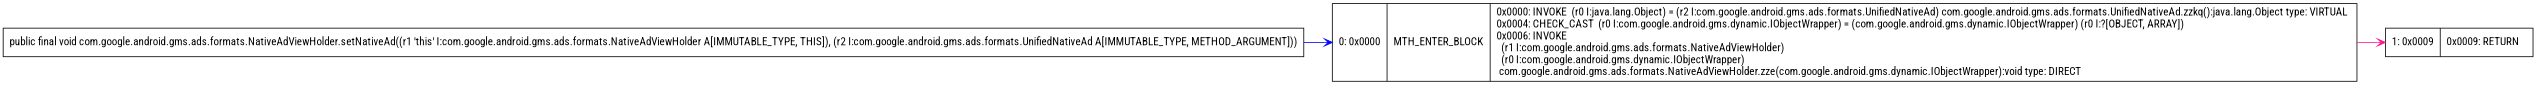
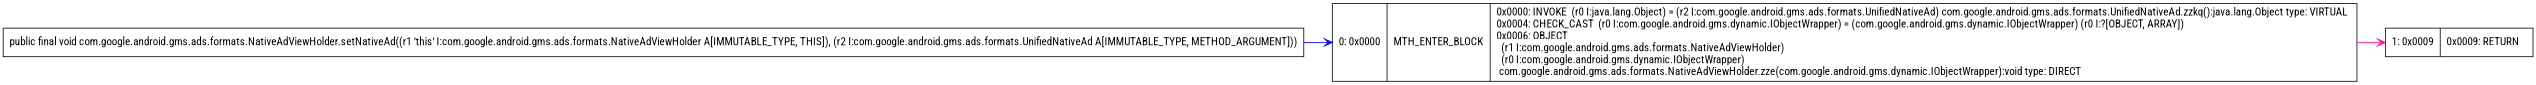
node "0: 0x0000": text "0x0006: INVOKE" -> "0x0006: OBJECT"
